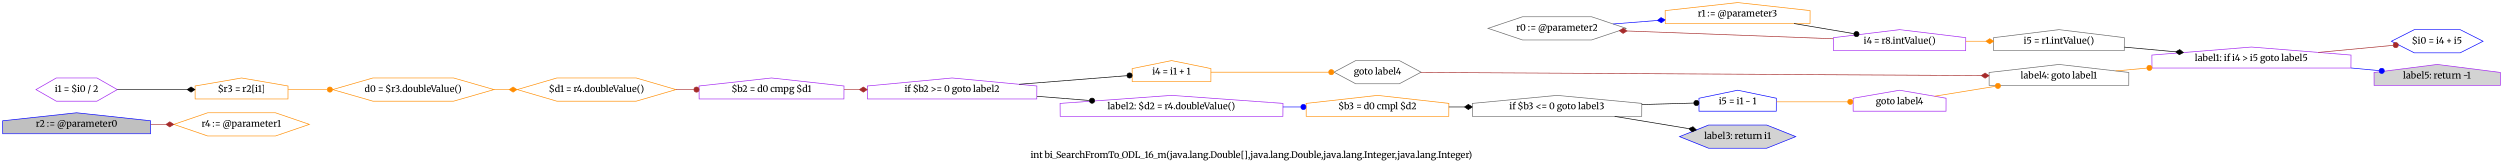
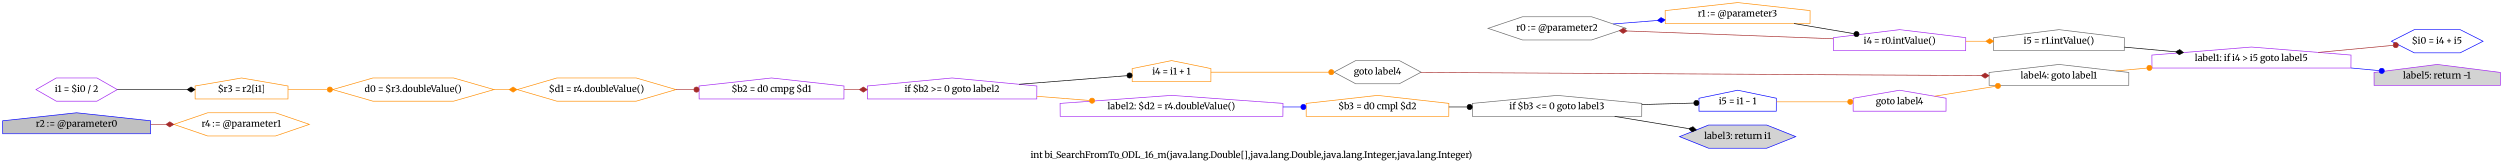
node "i4 = r8.intValue()": label "i4 = r8.intValue()" -> "i4 = r0.intValue()"
edge "if $b2 >= 0 goto label2" -> "label2: $d2 = r4.doubleValue()": color black -> darkorange
edge "$b3 = d0 cmpl $d2" -> "if $b3 <= 0 goto label3": arrowhead diamond -> dot
